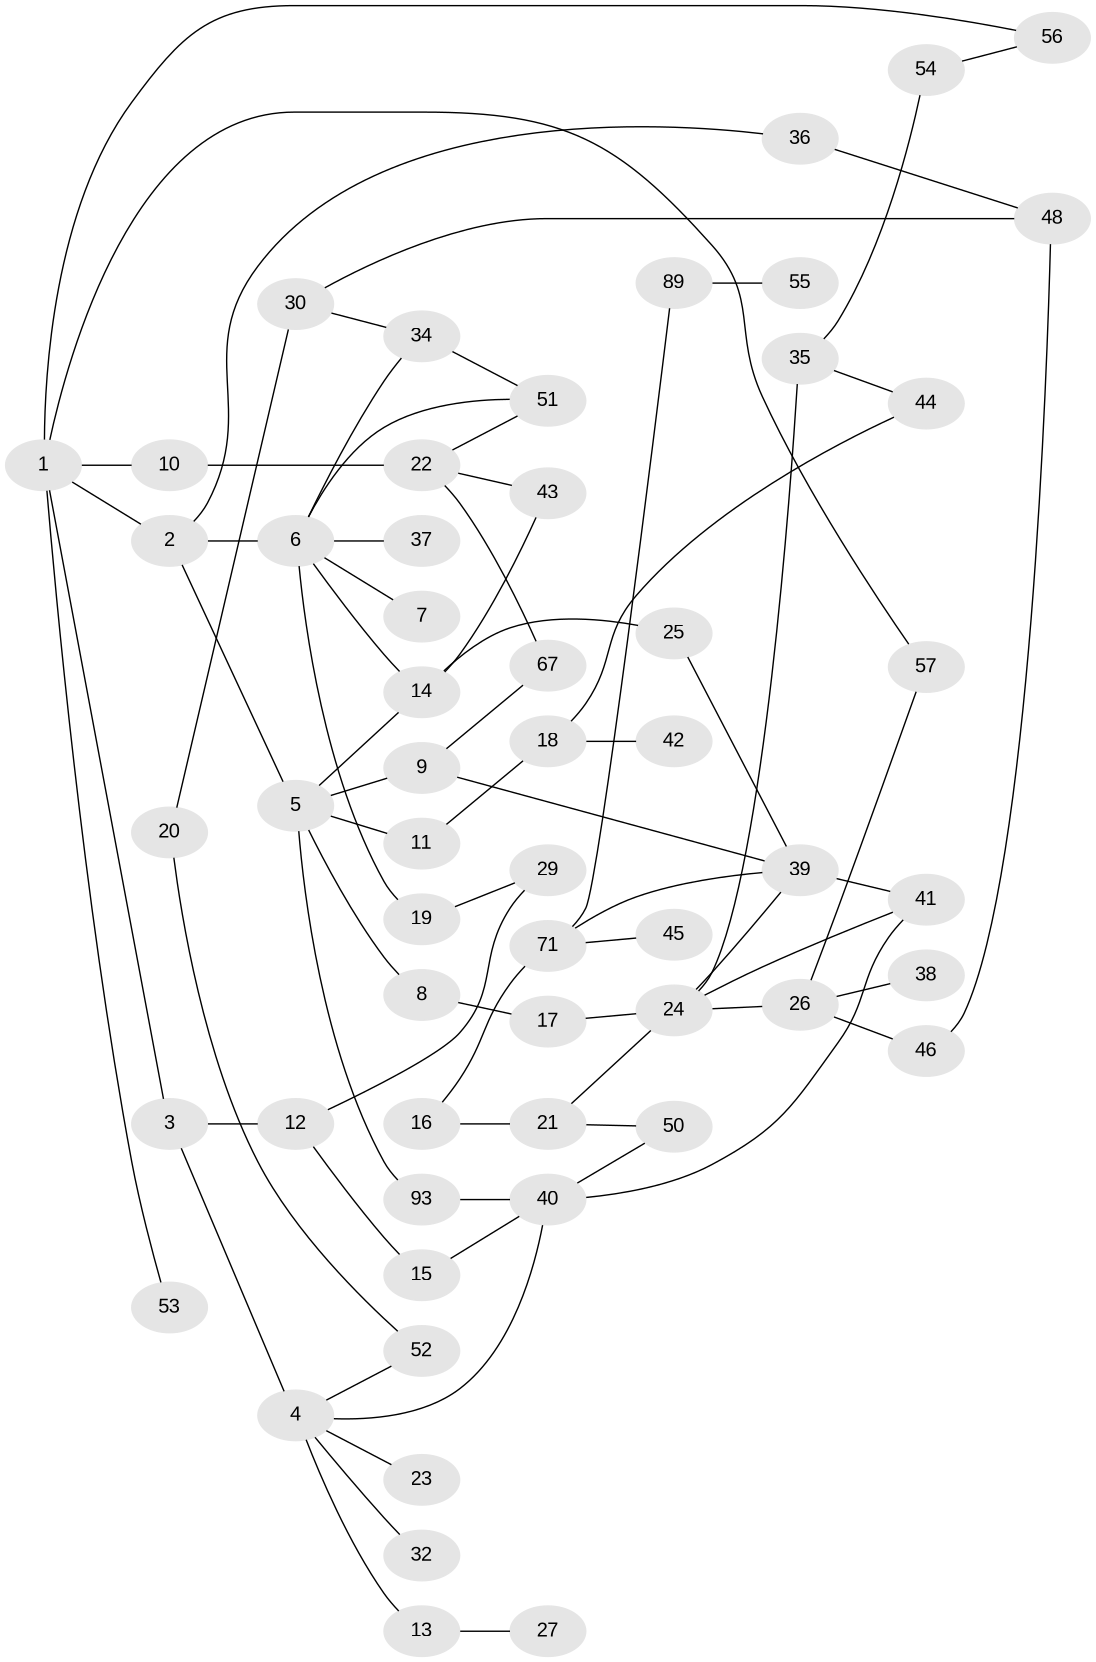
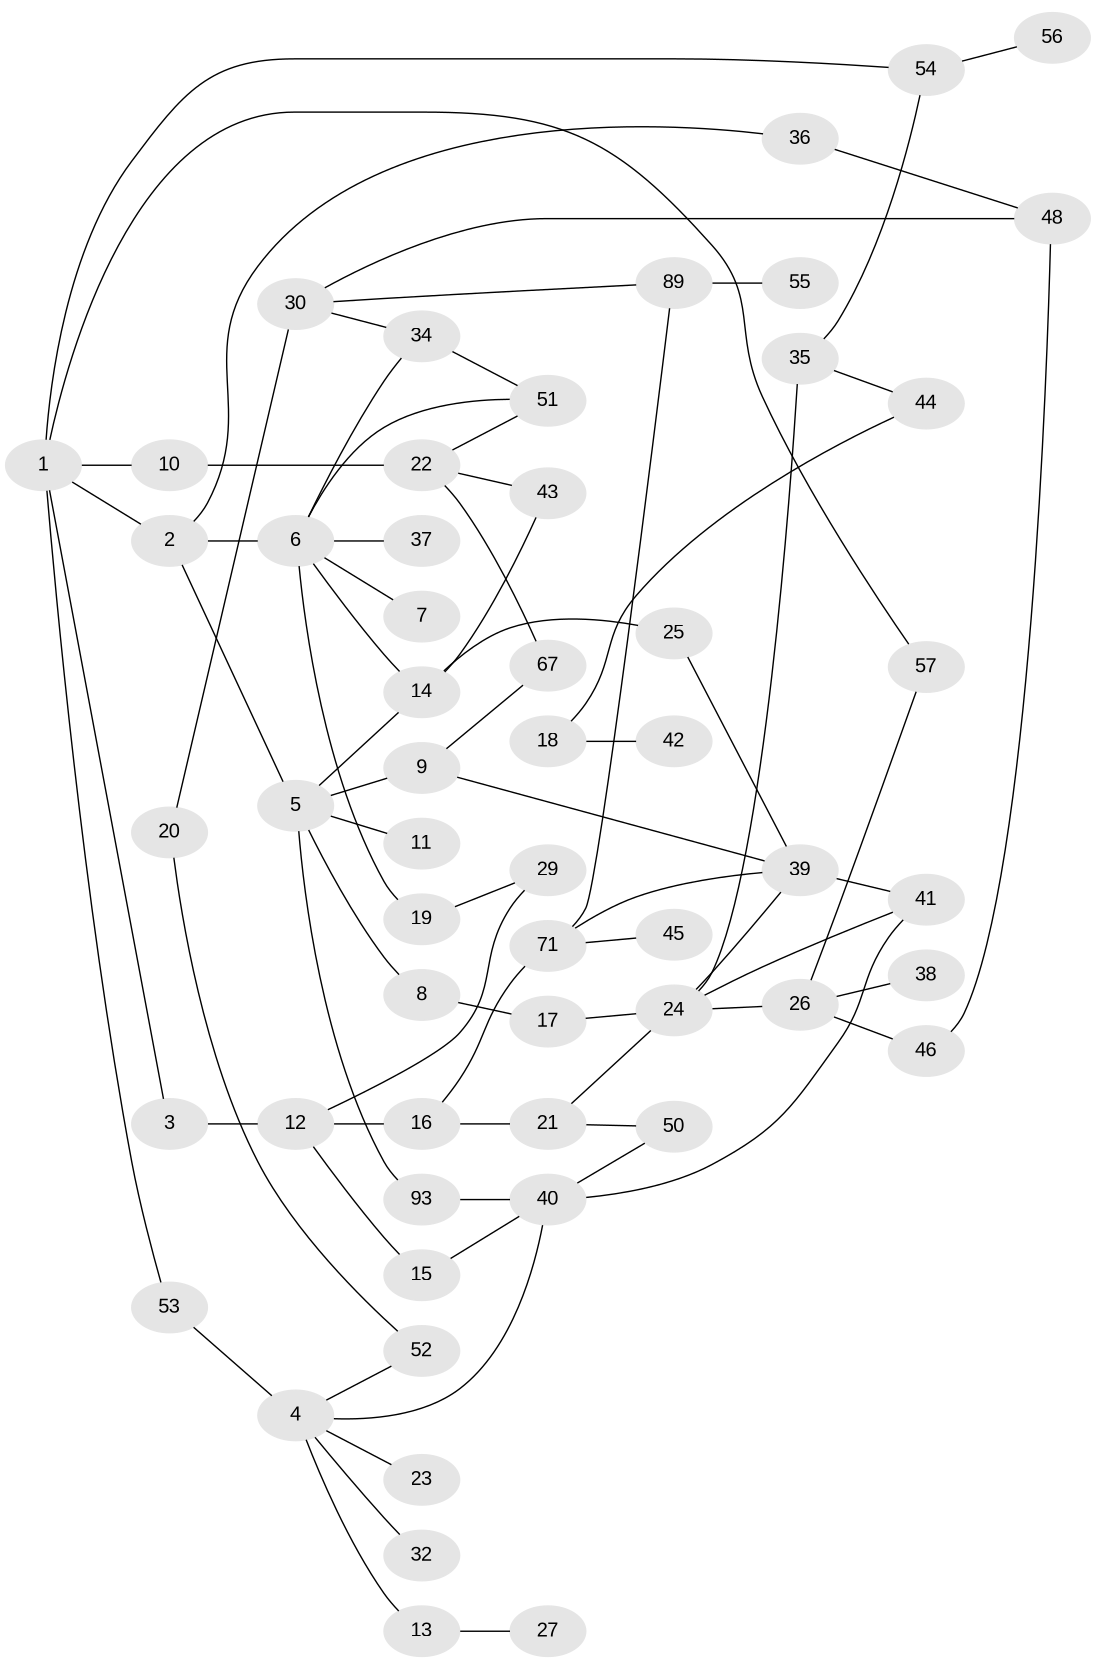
edge "56" -- "1": now "54" -- "1"
edge "89" -- "30": added
edge "18" -- "11": removed
edge "12" -- "16": added
edge "3" -- "4": now "53" -- "4"
